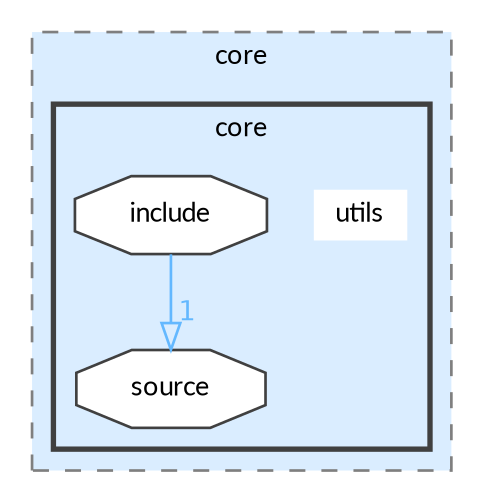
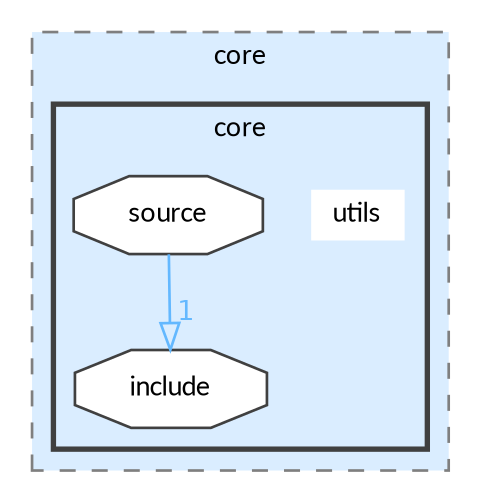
edge "include" -> "source": reversed
